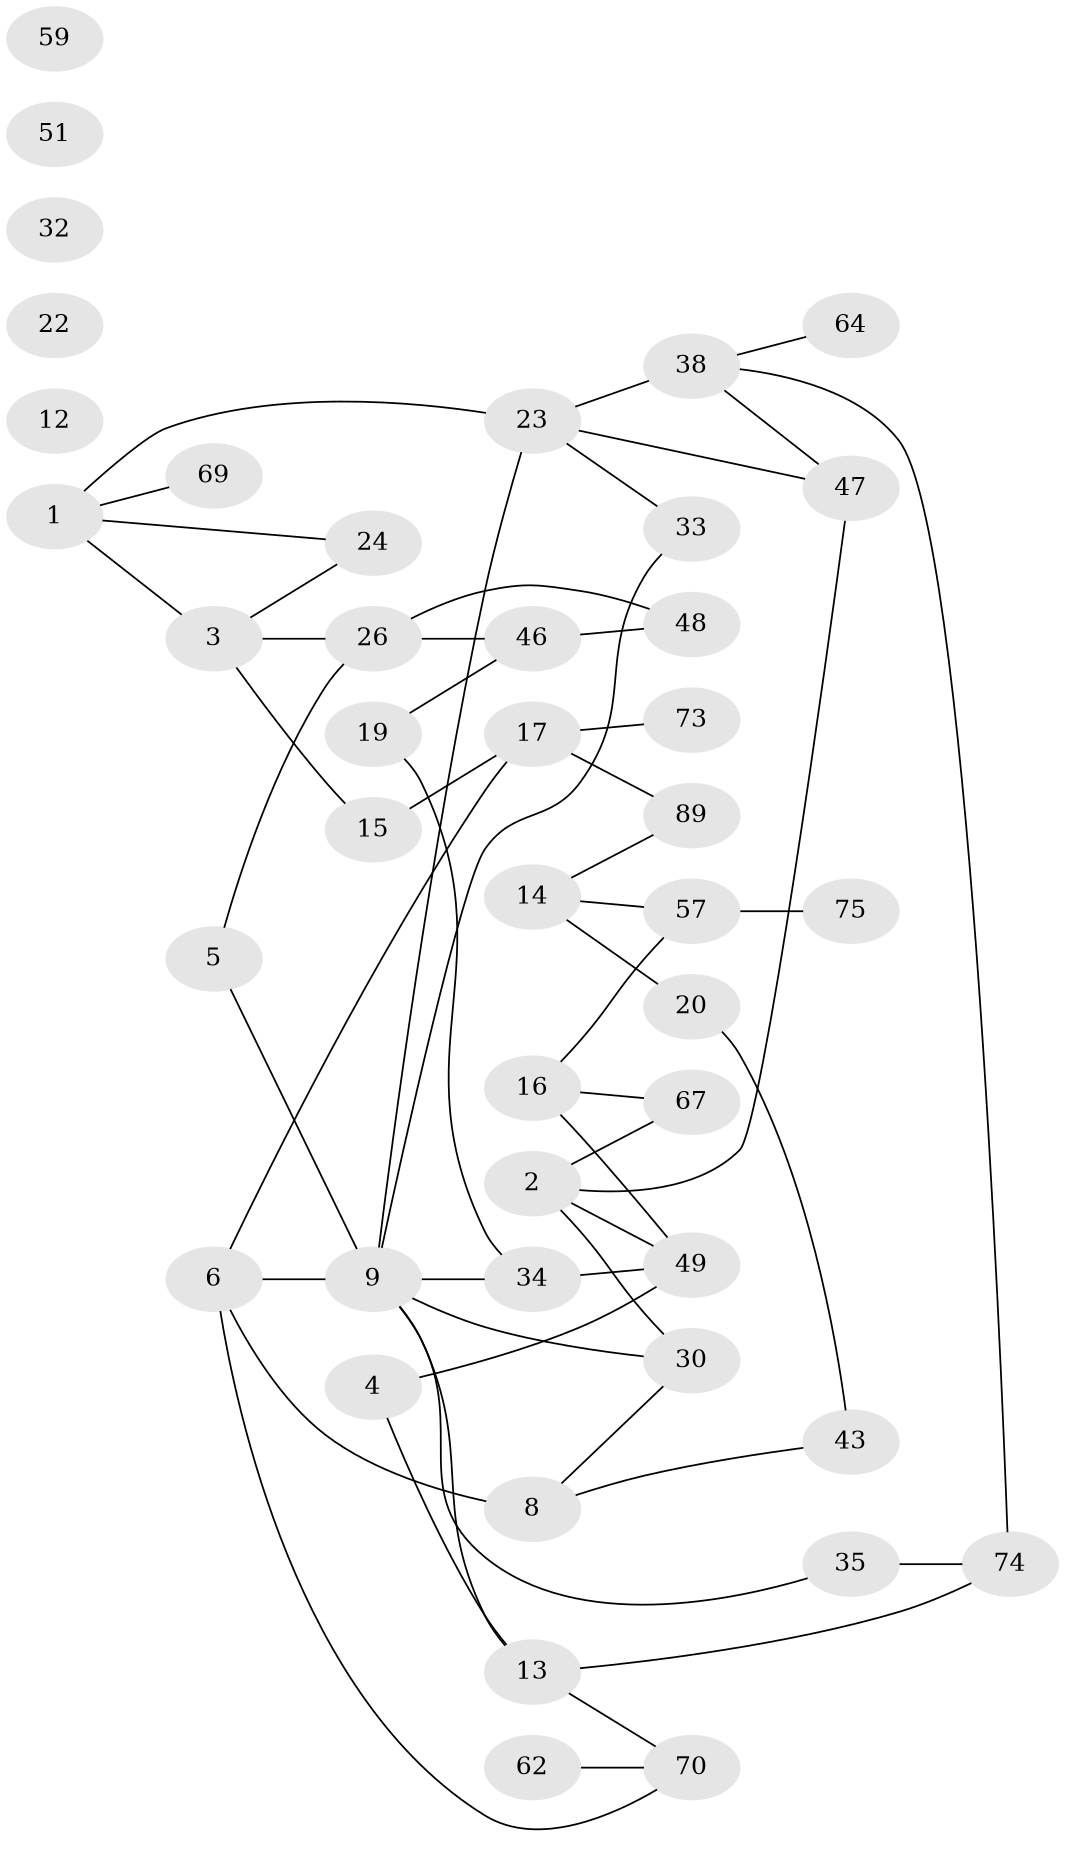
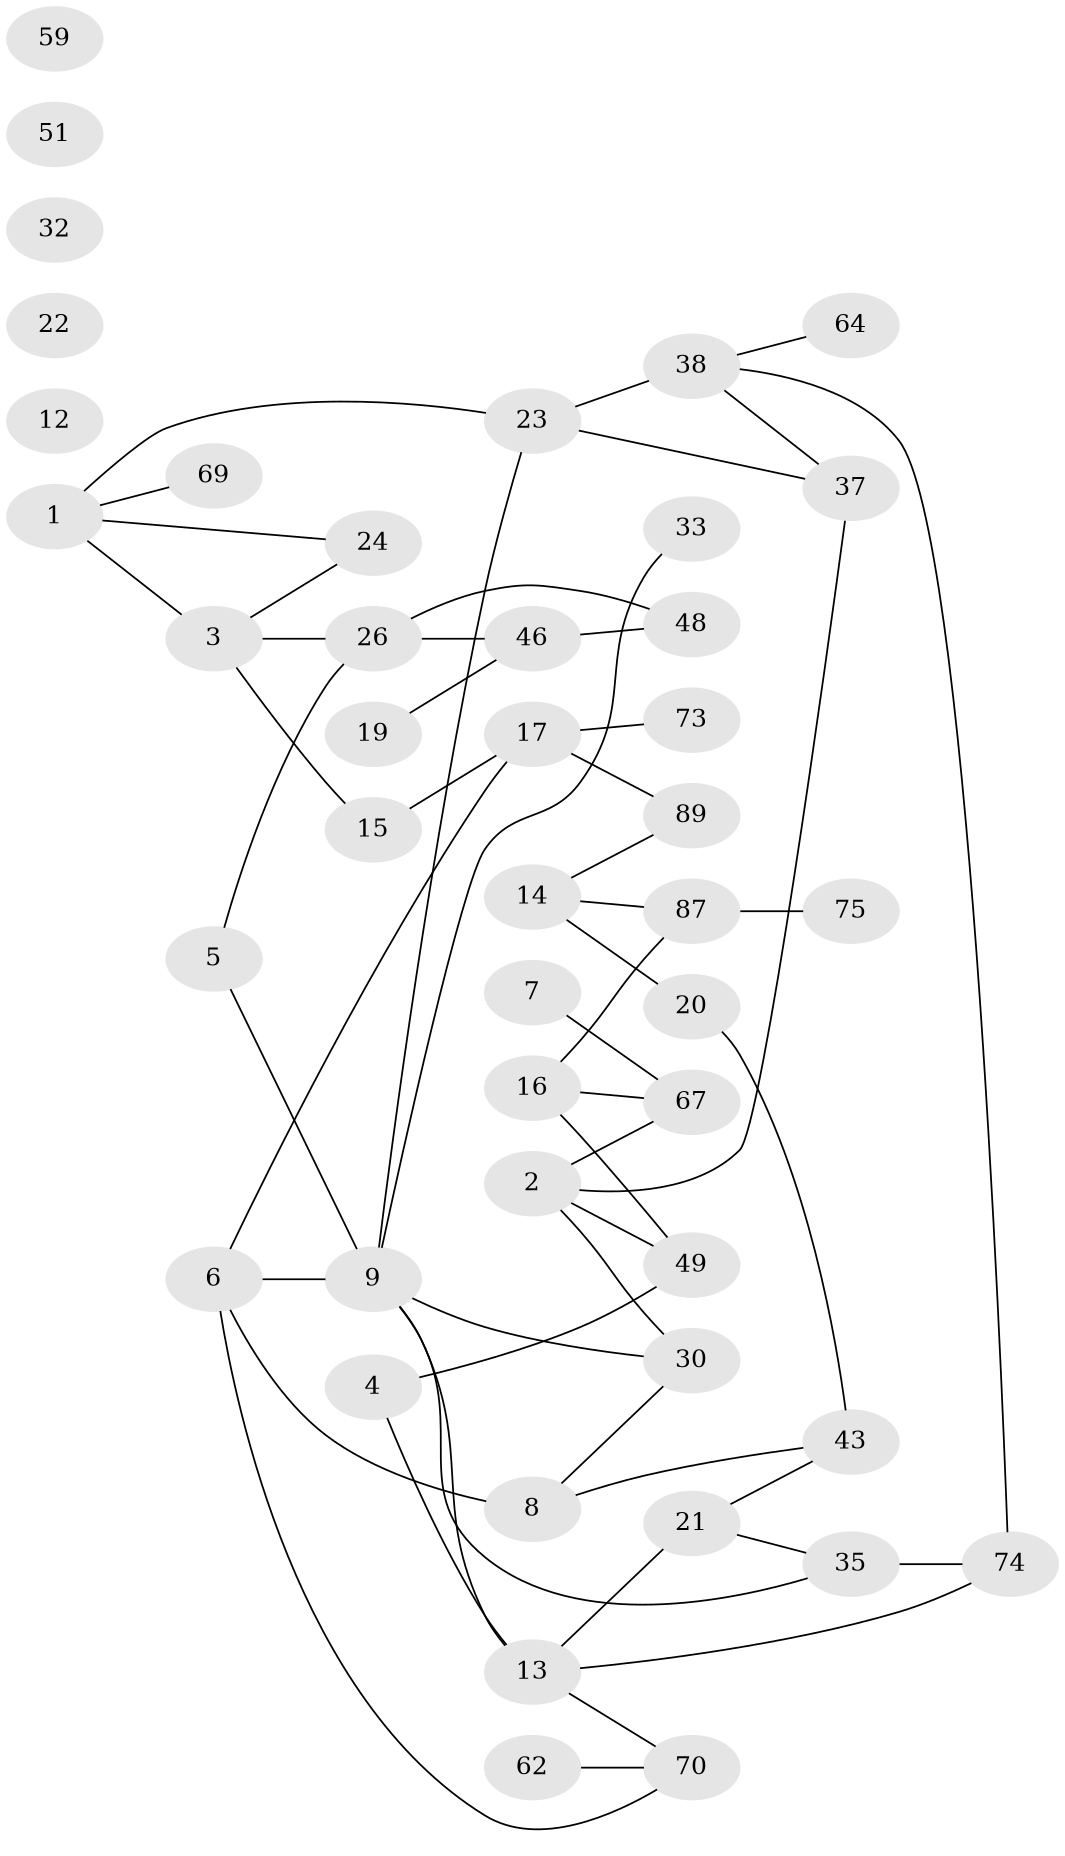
edge "23" -- "33": removed
node "47": label "47" -> "37"
node "57": label "57" -> "87"
node "7": added
node "34": removed
node "21": added
